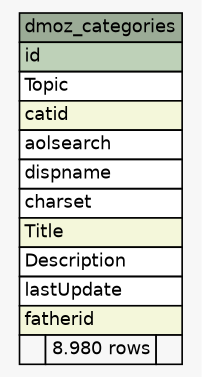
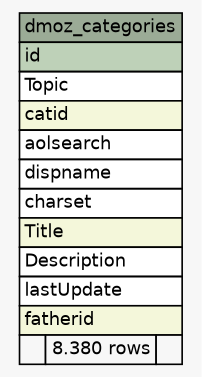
node "dmoz_categories": text "8.980 rows" -> "8.380 rows"
